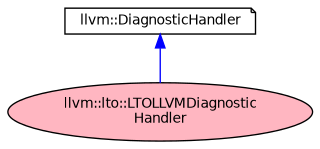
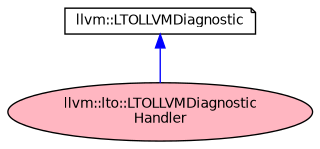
node "llvm::DiagnosticHandler": label "llvm::DiagnosticHandler" -> "llvm::LTOLLVMDiagnostic"
